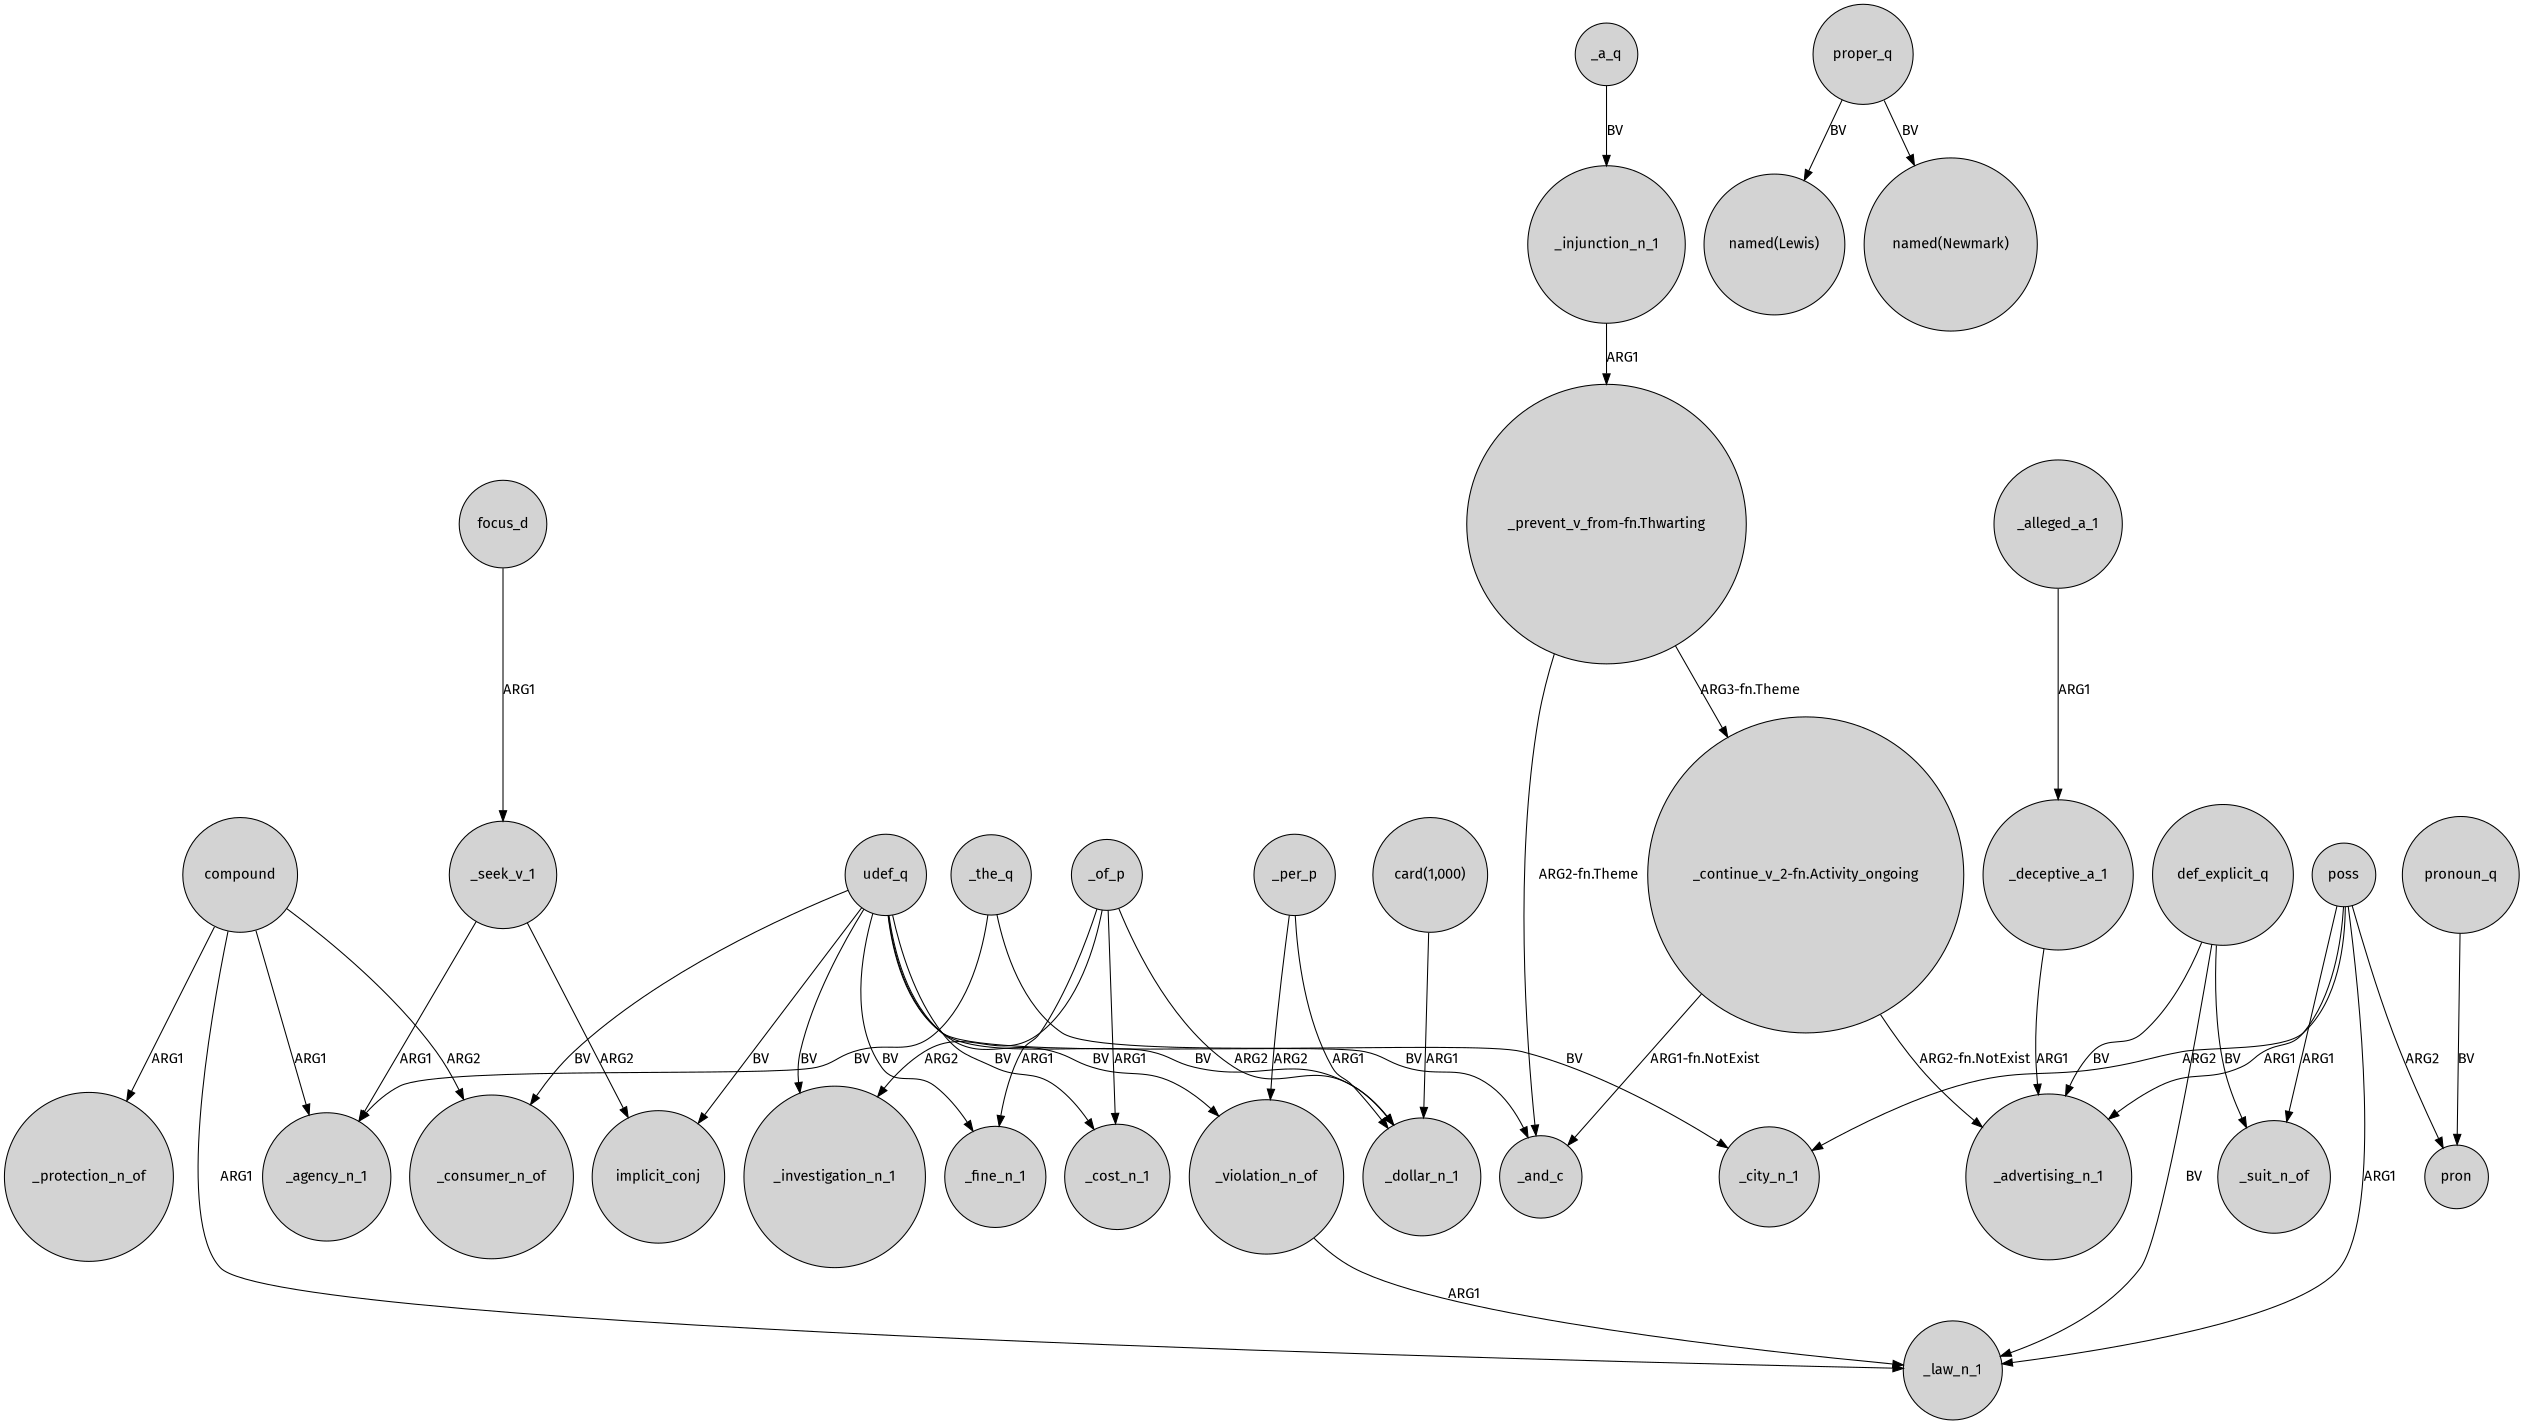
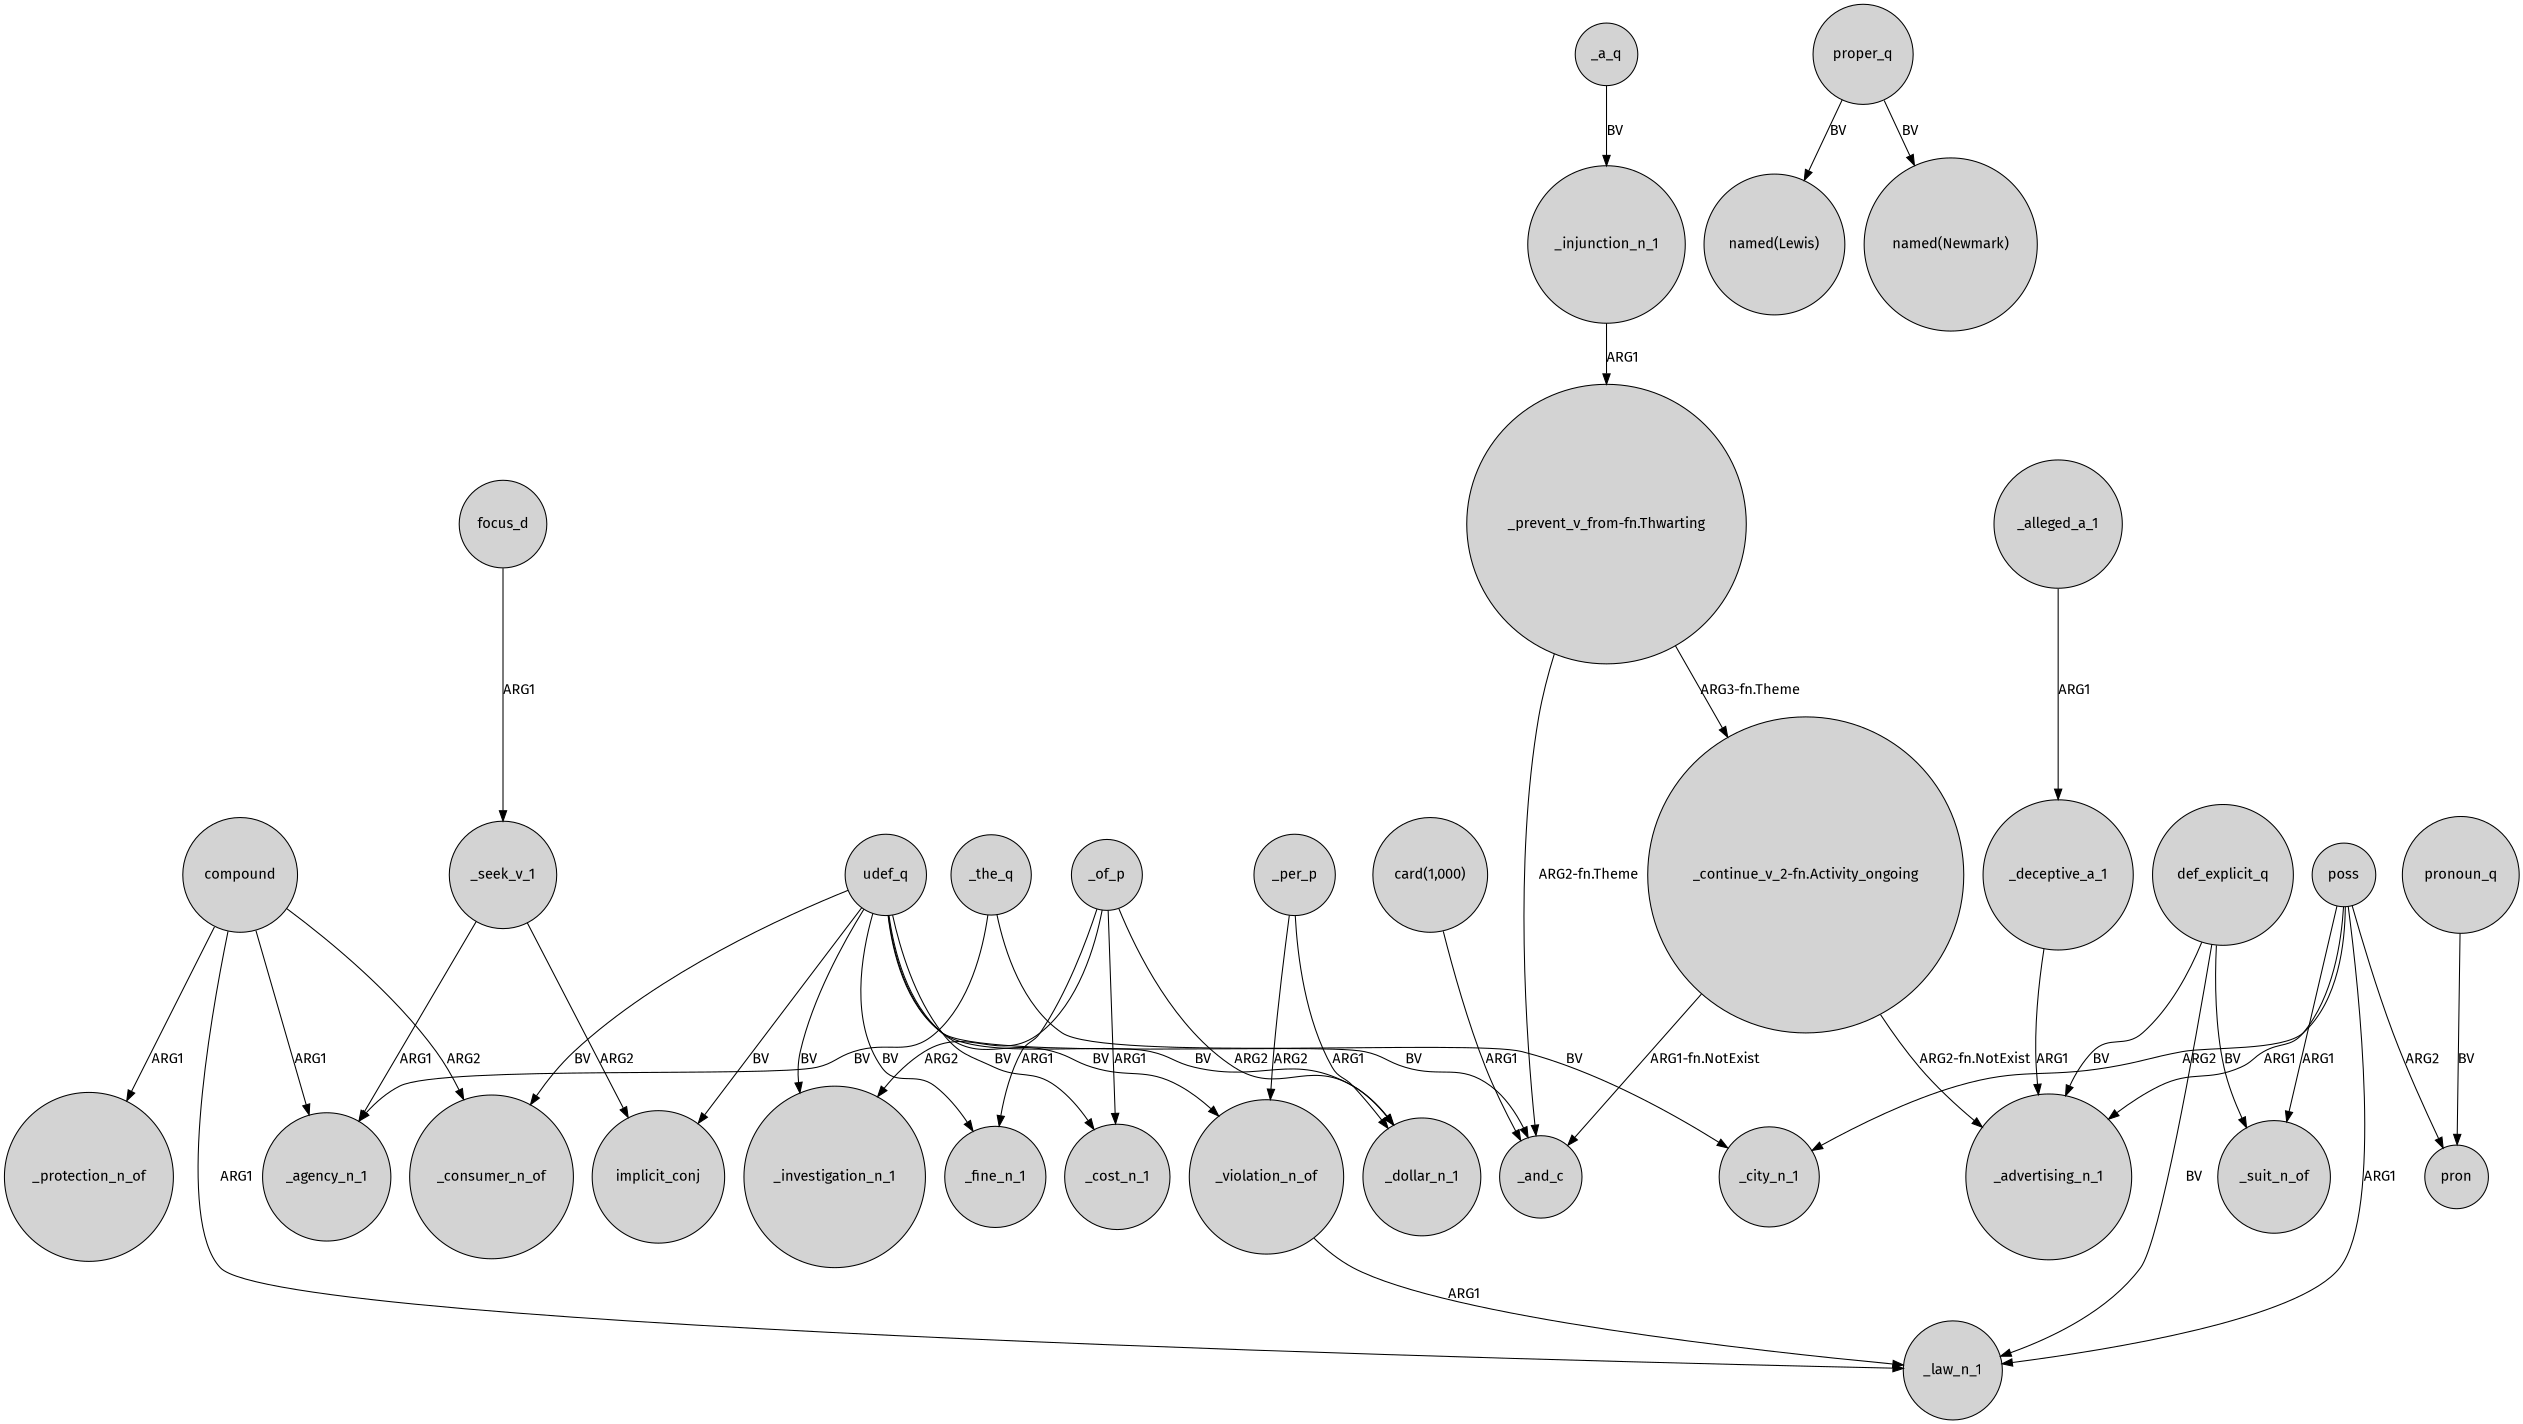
edge "card(1,000)" -> "_dollar_n_1": now "card(1,000)" -> "_and_c"
